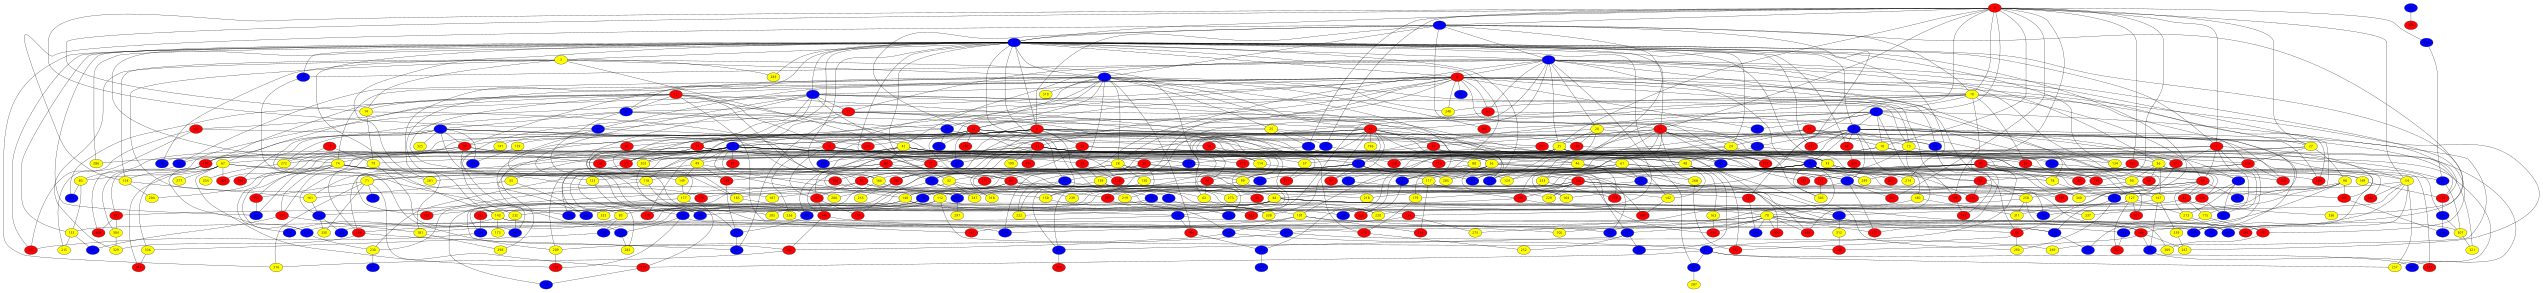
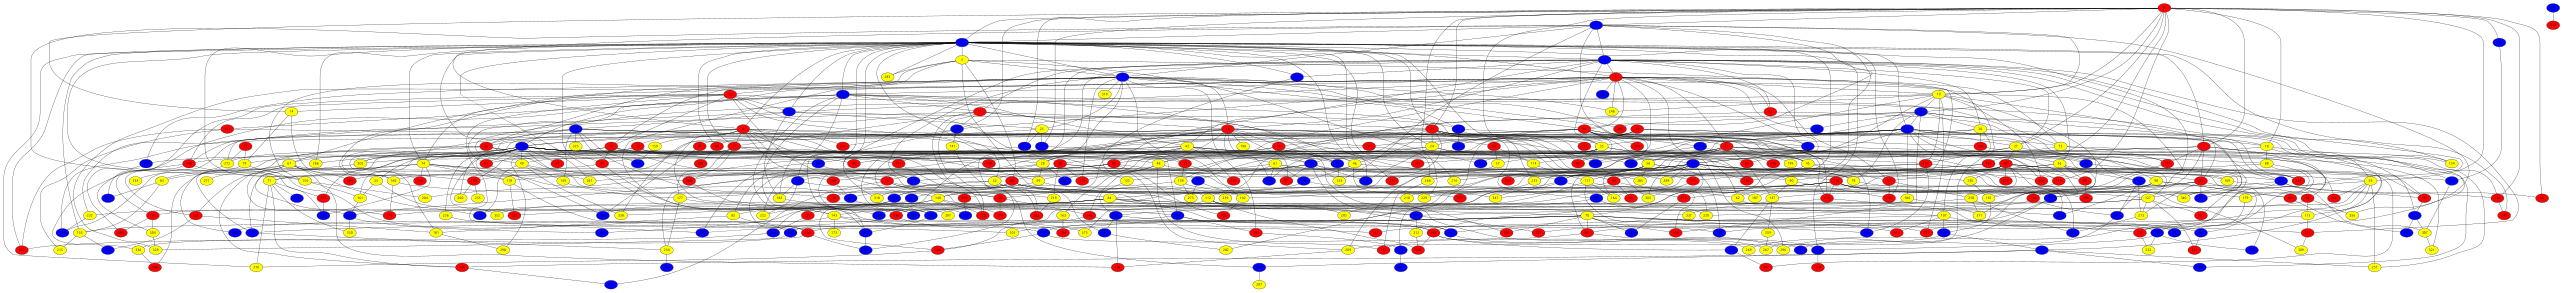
edge "3" -- "14": removed
